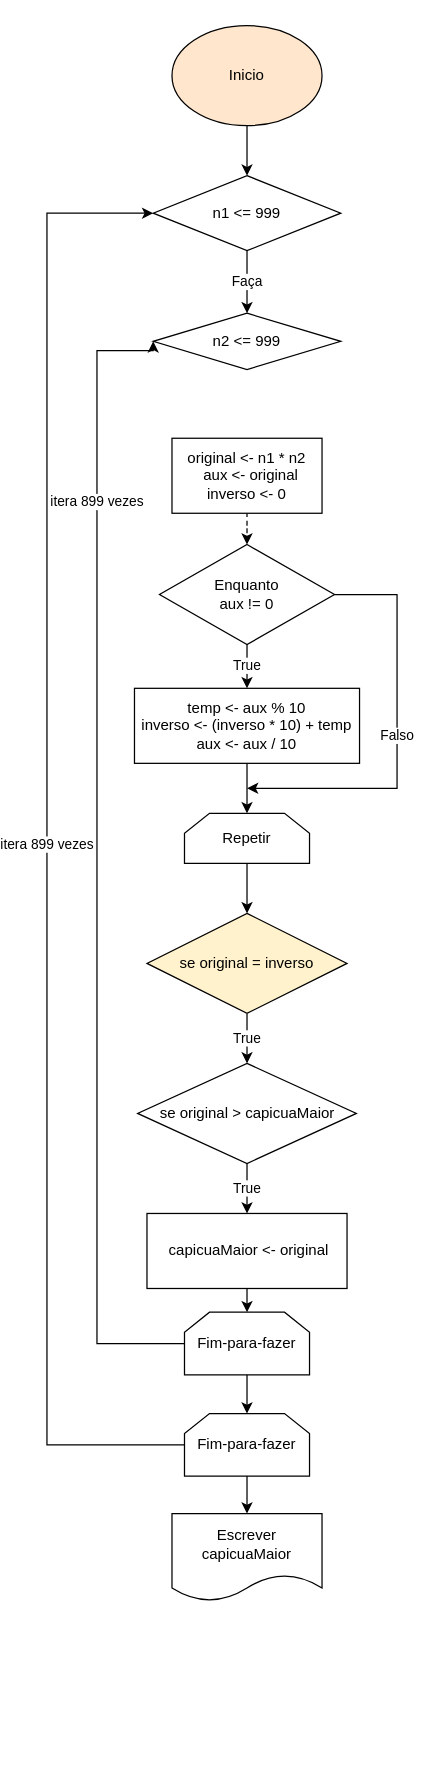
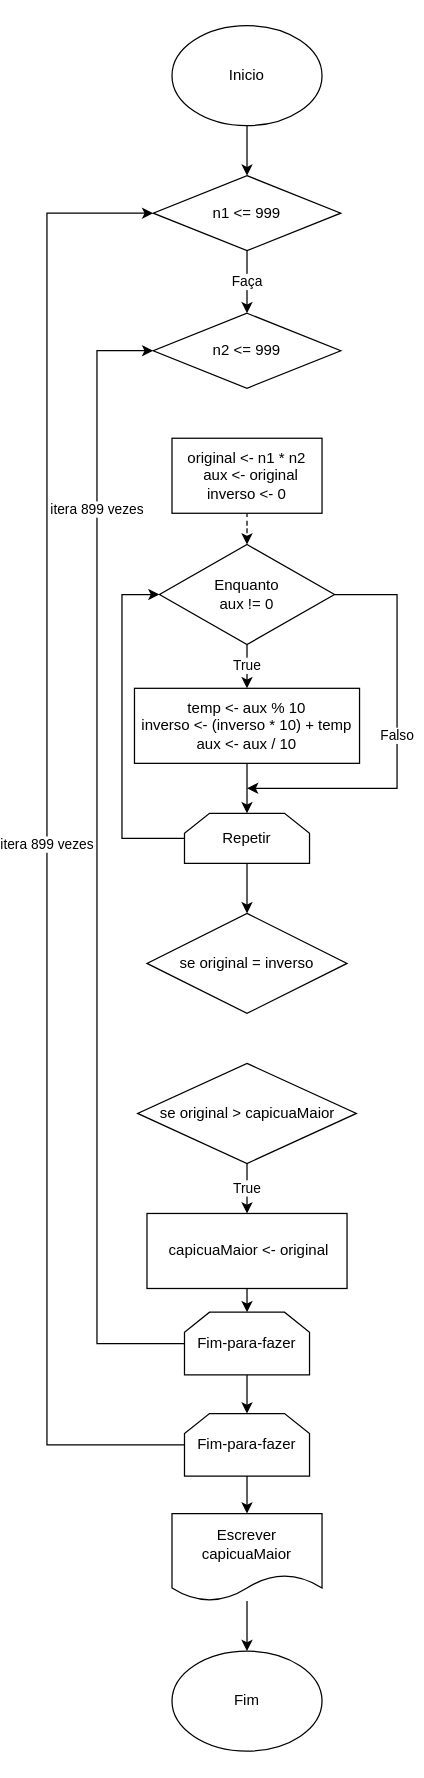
node "Inicio": fillcolor #ffe6cc -> #ffffff
node "n2 <= 999": size 188x56 -> 188x75
edge "Repetir" -> "Enquanto aux != 0": added
node "se original = inverso": fillcolor #fff2cc -> #ffffff
edge "se original = inverso" -> "se original > capicuaMaior": removed, label "True"
edge "Escrever capicuaMaior" -> "Fim": added
node "Fim": added
